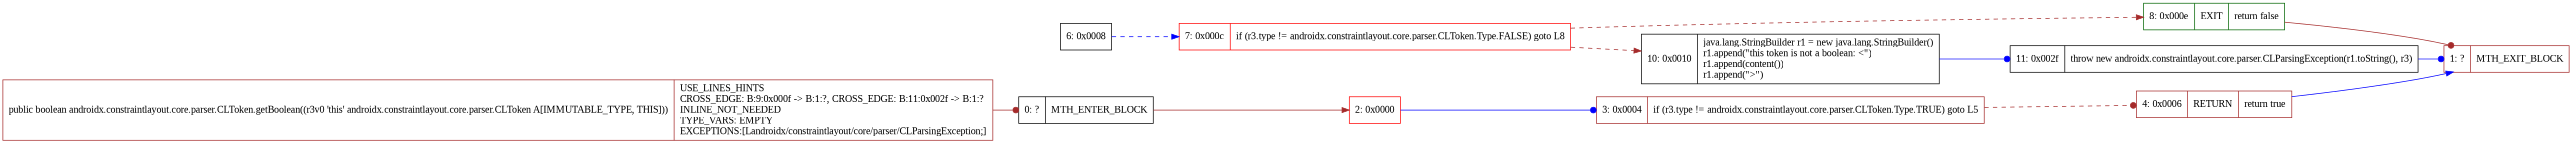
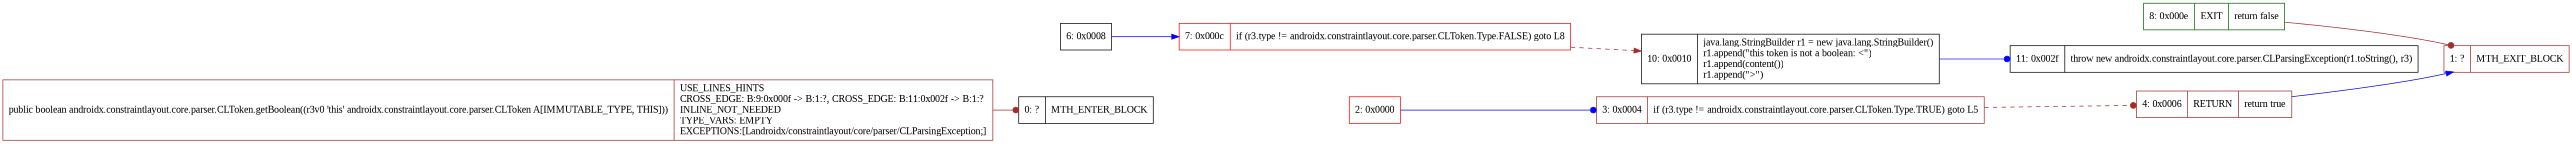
edge "7: 0x000c" -> "8: 0x000e": removed
edge "6: 0x0008" -> "7: 0x000c": style dashed -> solid
edge "11: 0x002f" -> "1: ?": removed
edge "0: ?" -> "2: 0x0000": removed
